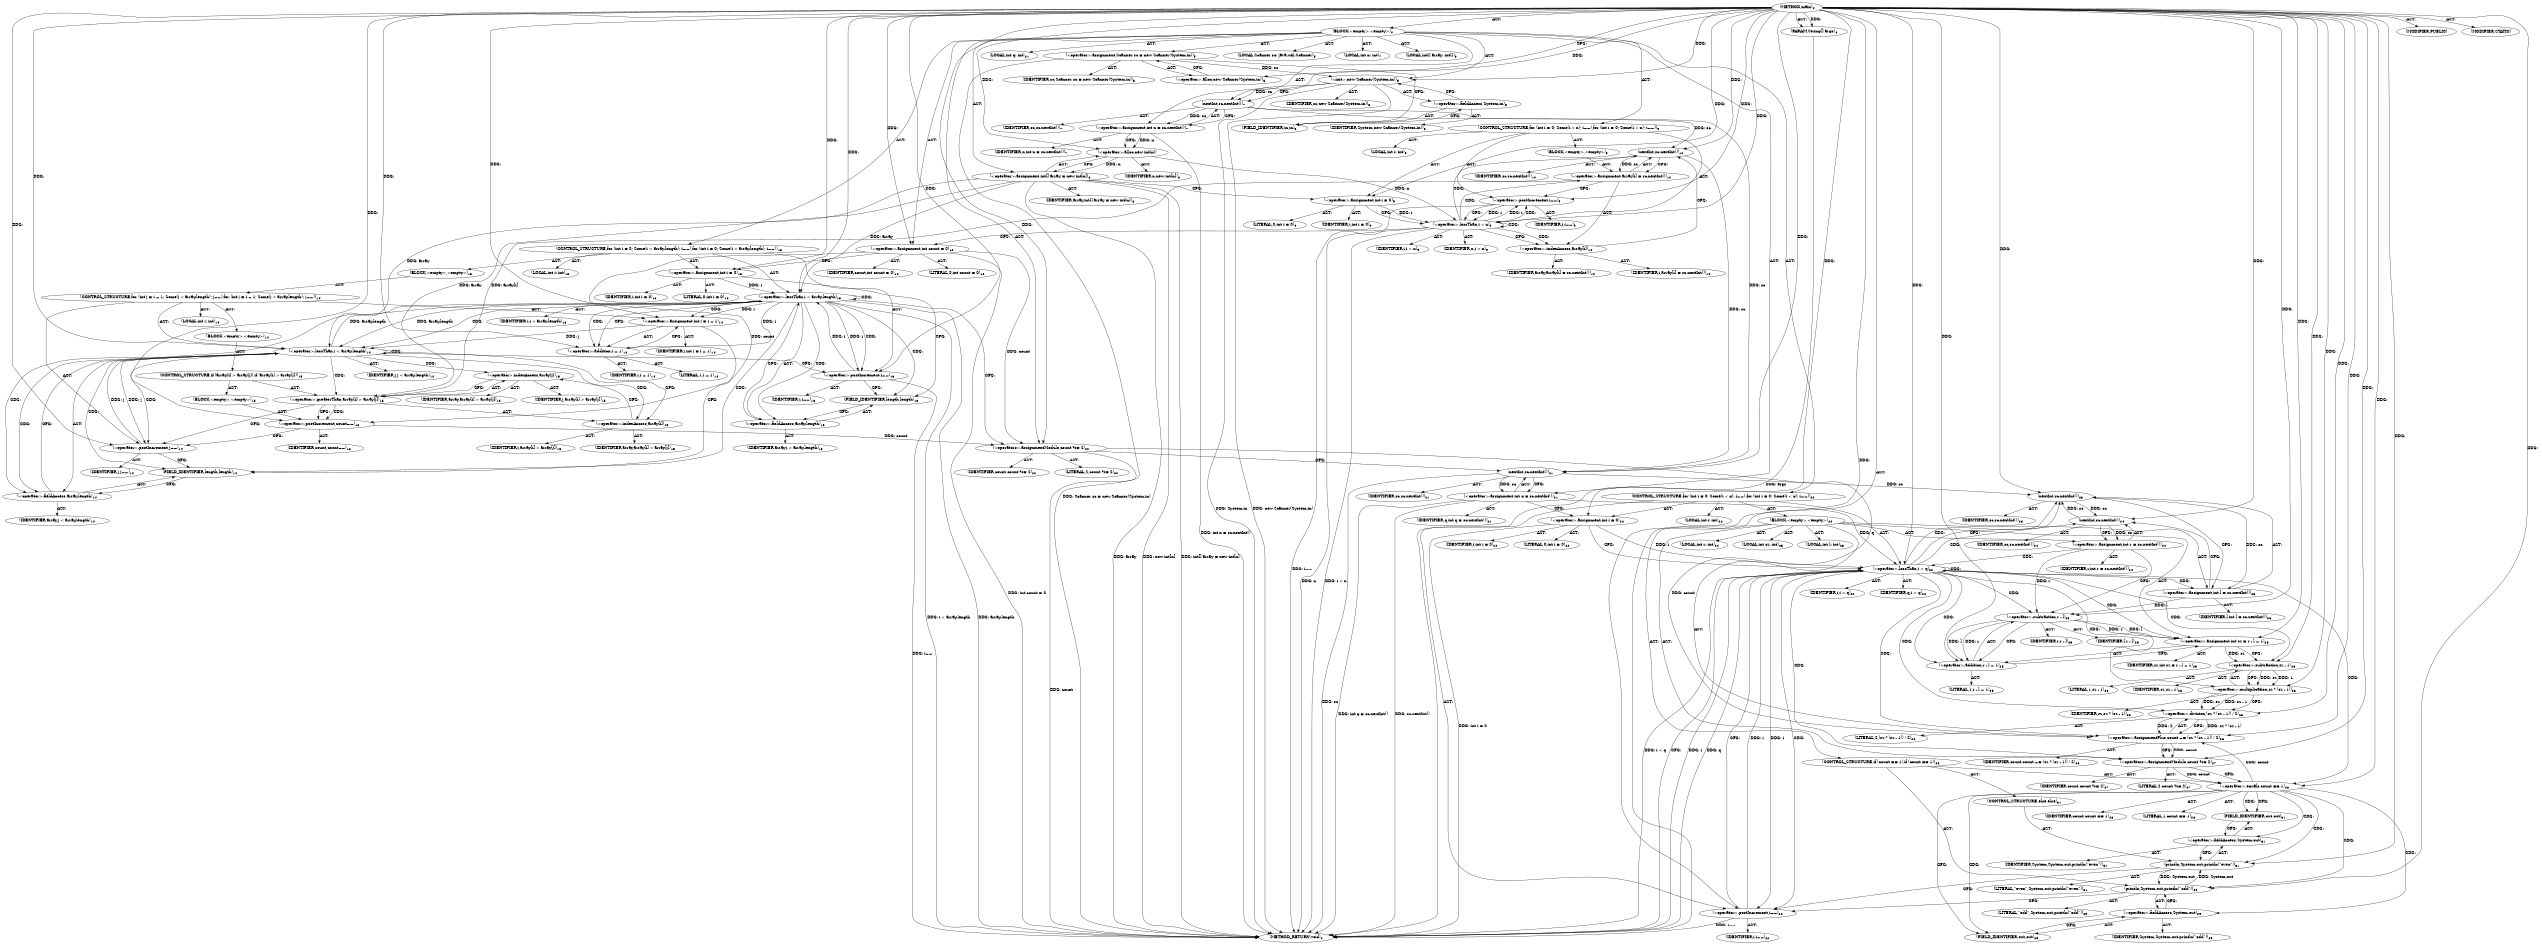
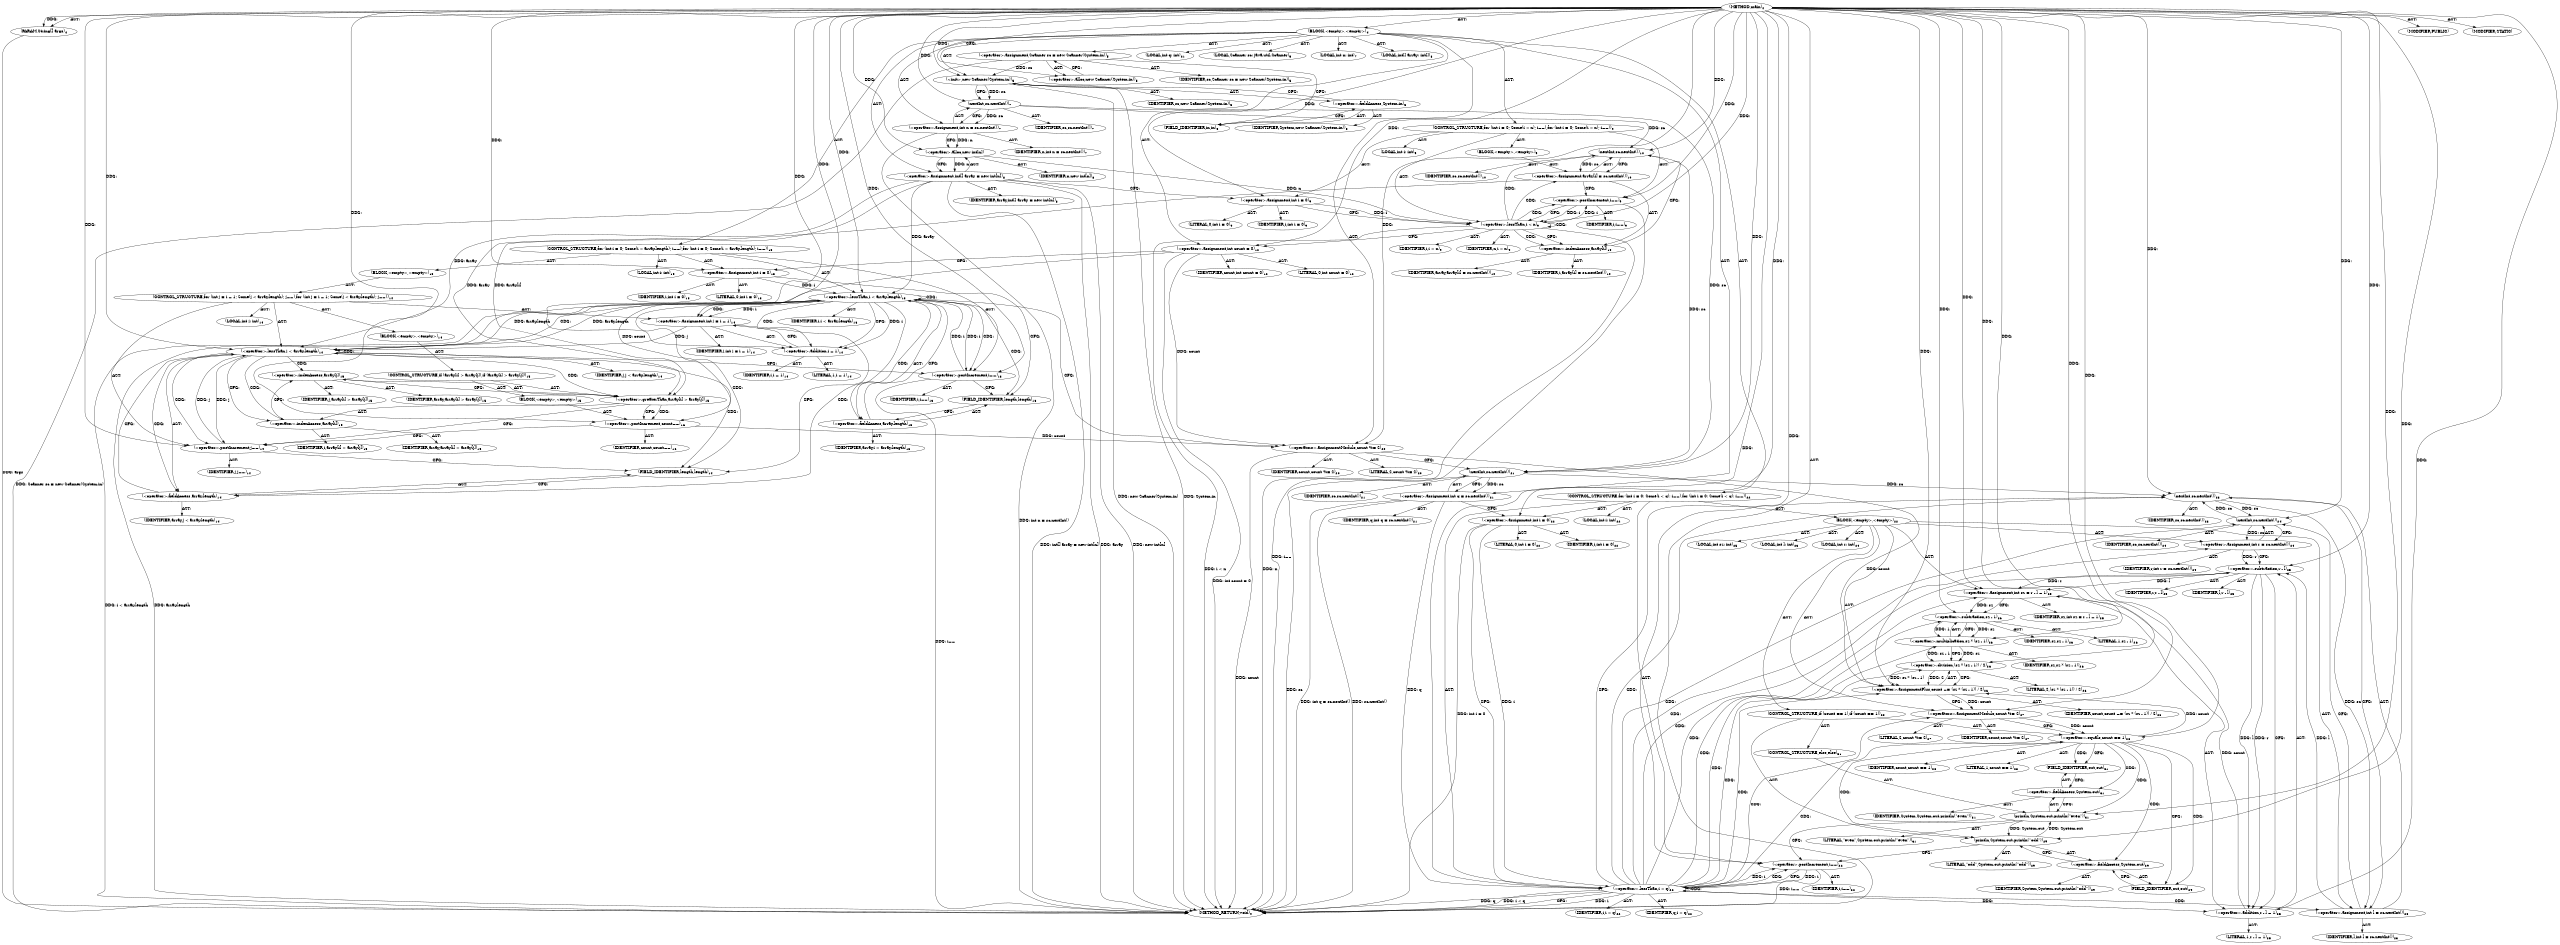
edge "(<operator>.assignment,int r = sc.nextInt())" -> "(<operator>.lessThan,i < q)": reversed
edge "(<operator>.lessThan,i < q)" -> "(<operator>.addition,r - l + 1)": label "CDG: " -> "DDG: "
edge "(<operator>.addition,r - l + 1)" -> "(<operator>.assignment,int sz = r - l + 1)": label "CFG: " -> "DDG: count"
